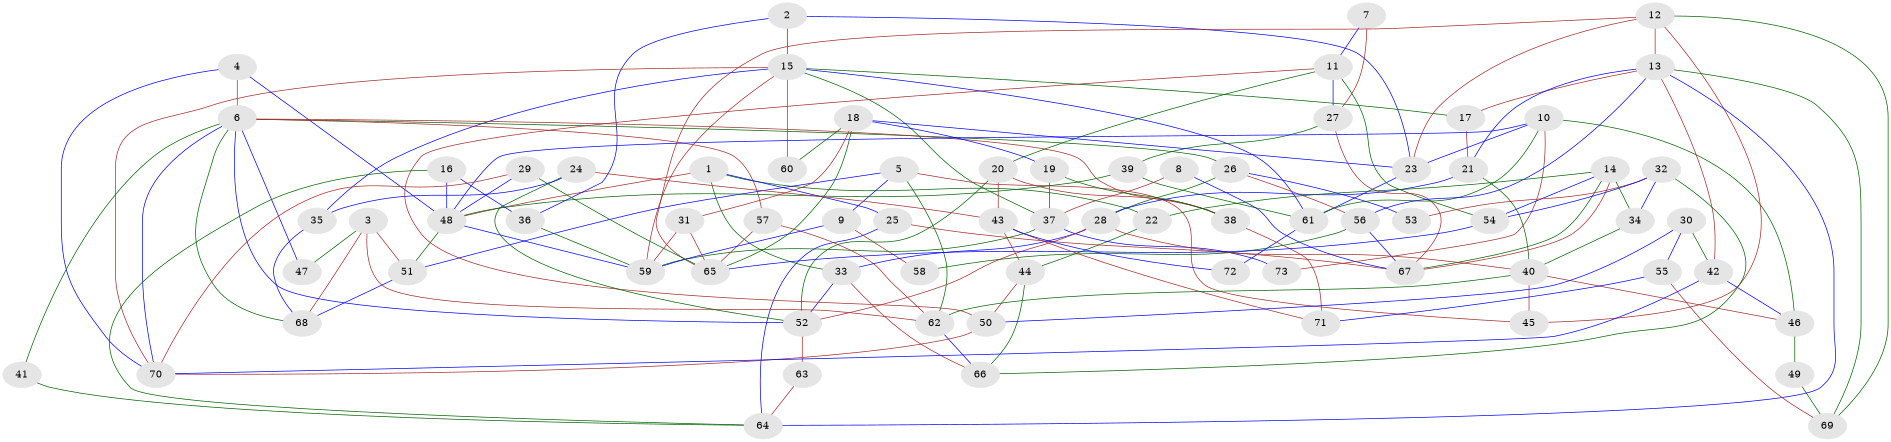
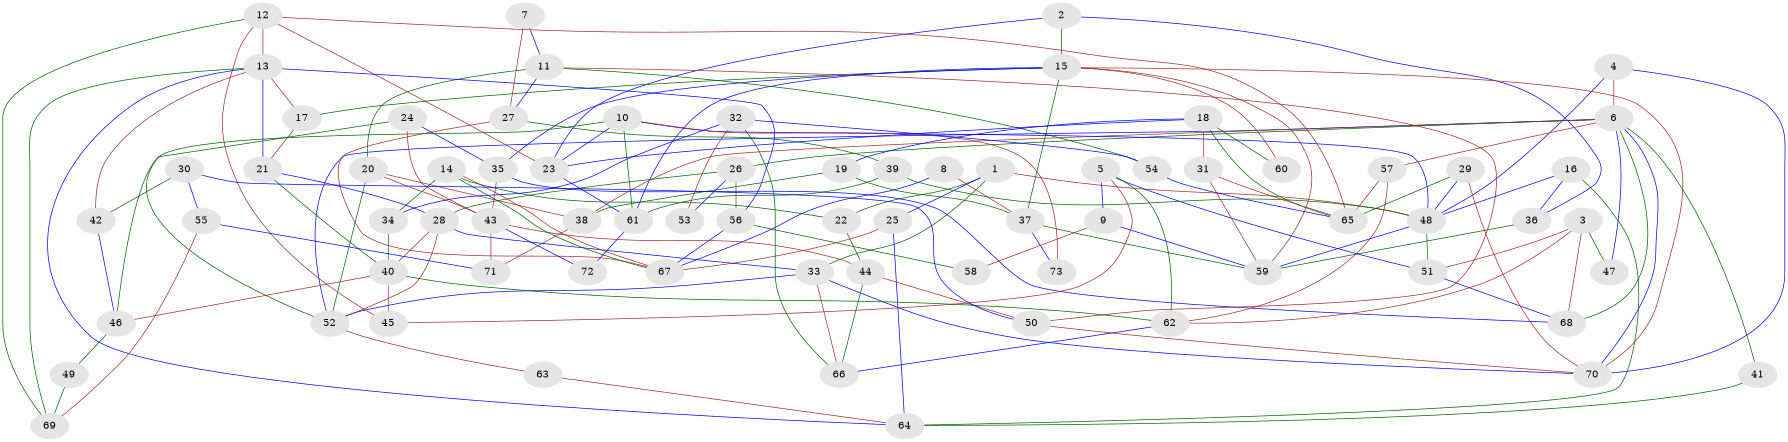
edge "14" -- "54": removed
edge "35" -- "43": added
edge "42" -- "70": now "33" -- "70"
